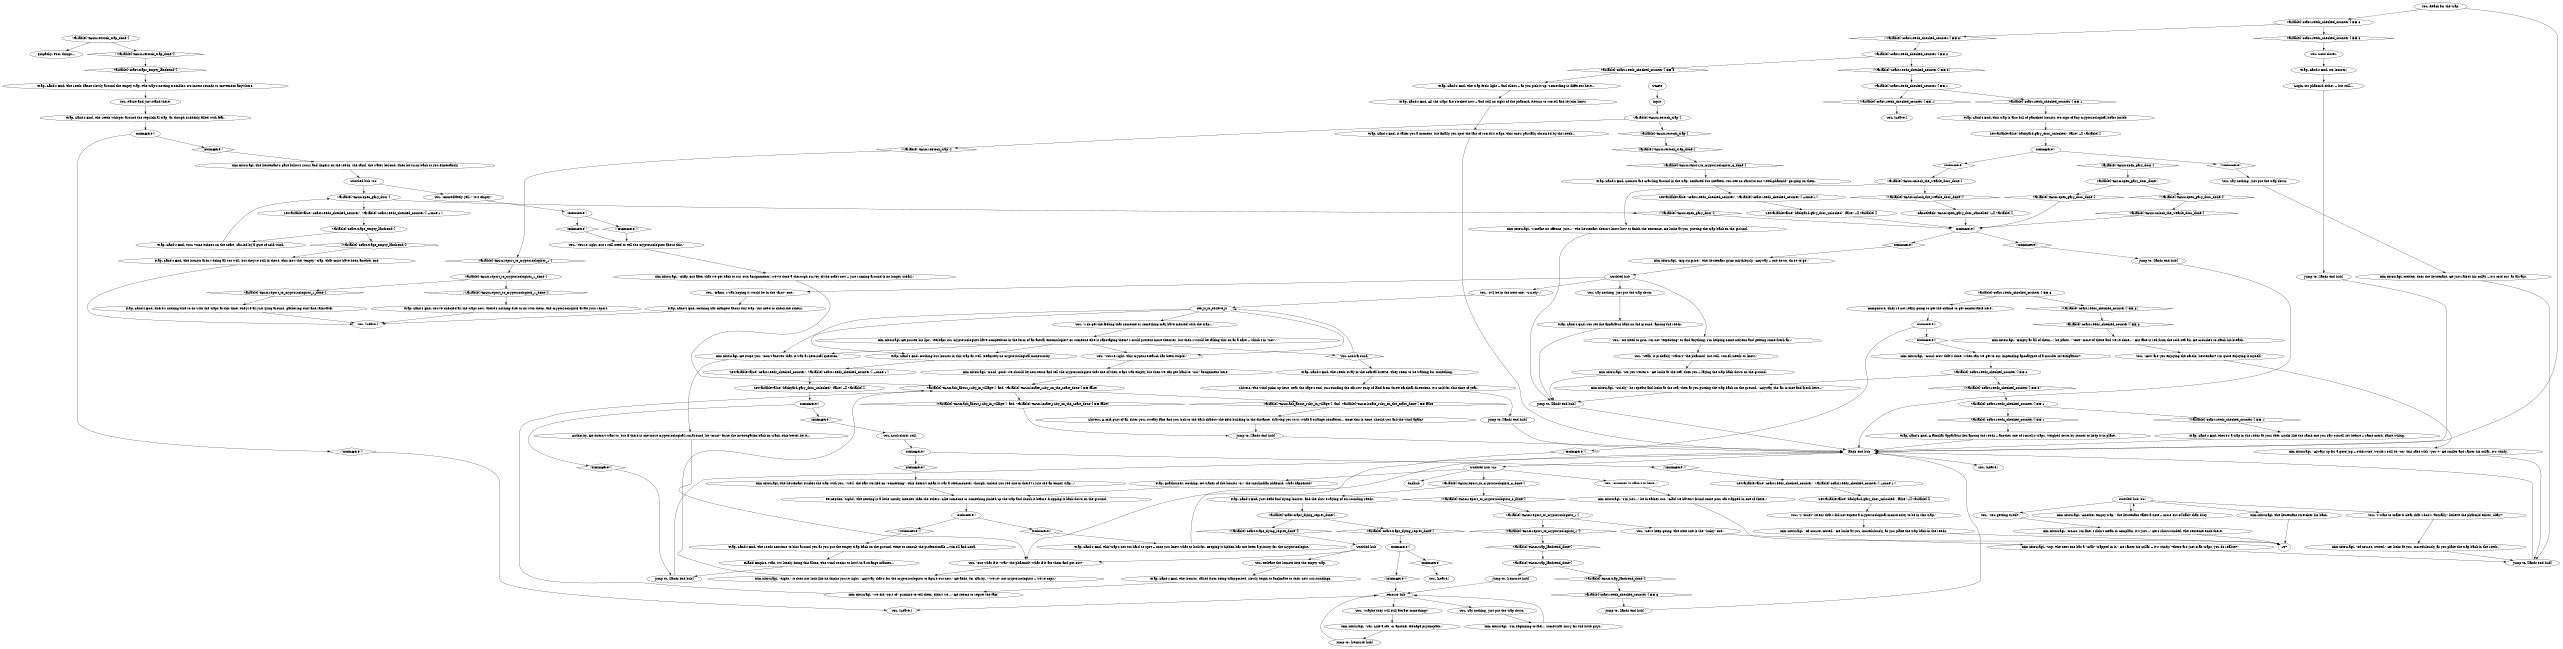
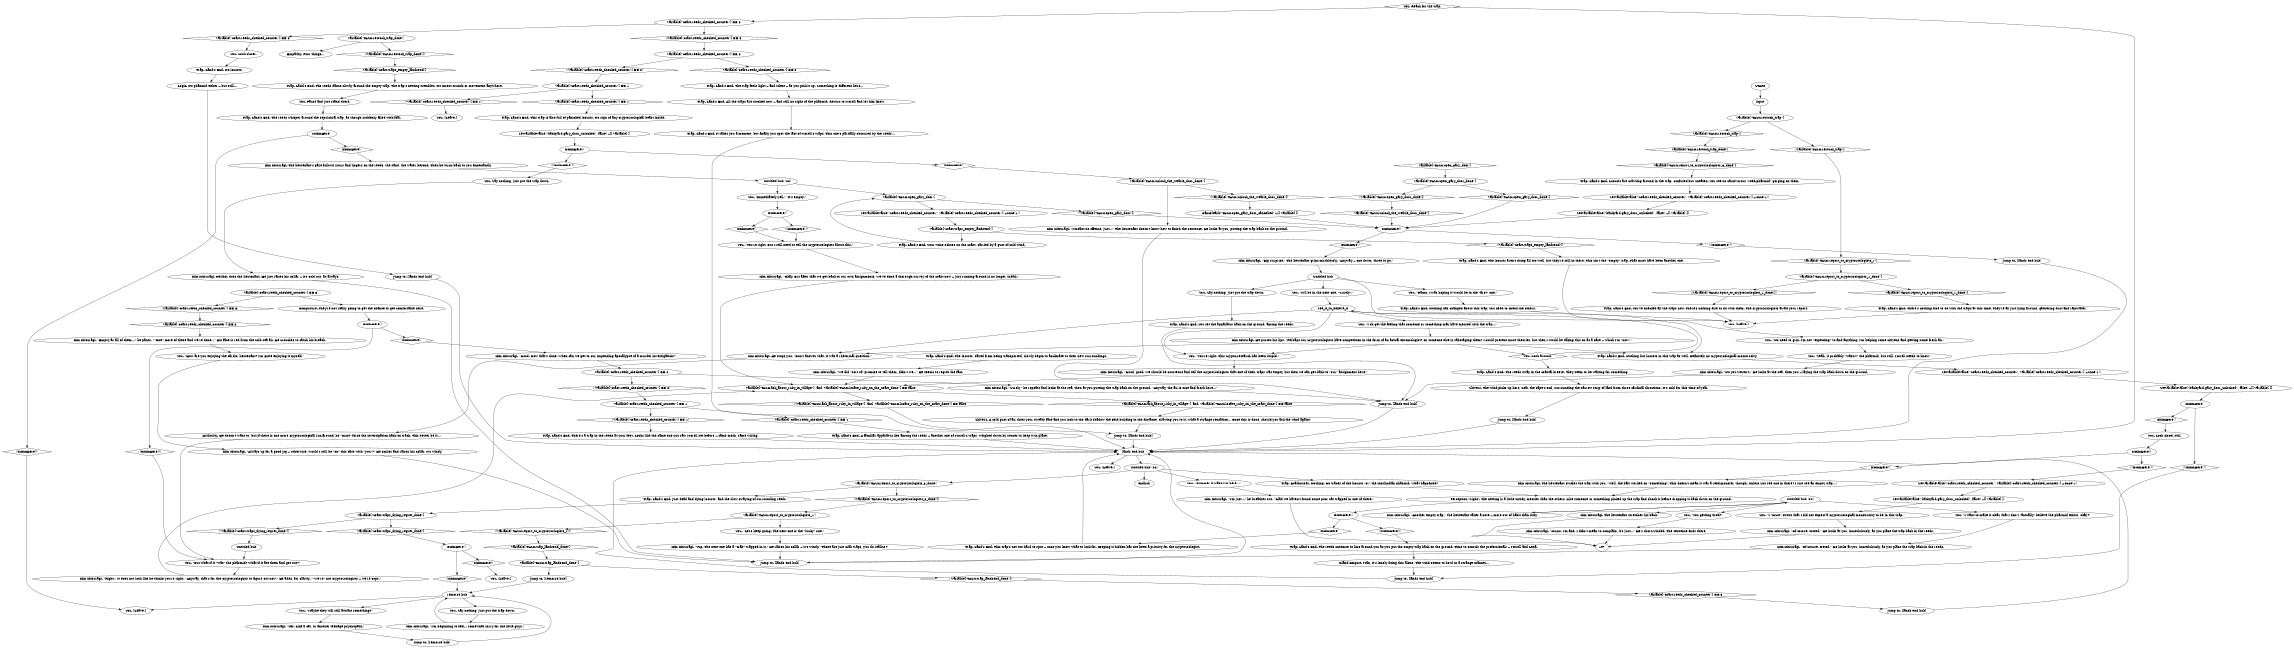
node "You: Reach for the trap.": shape ellipse -> diamond
node "You: Release the locusts into the empty trap.": removed
node "remorse hub": shape diamond -> ellipse
